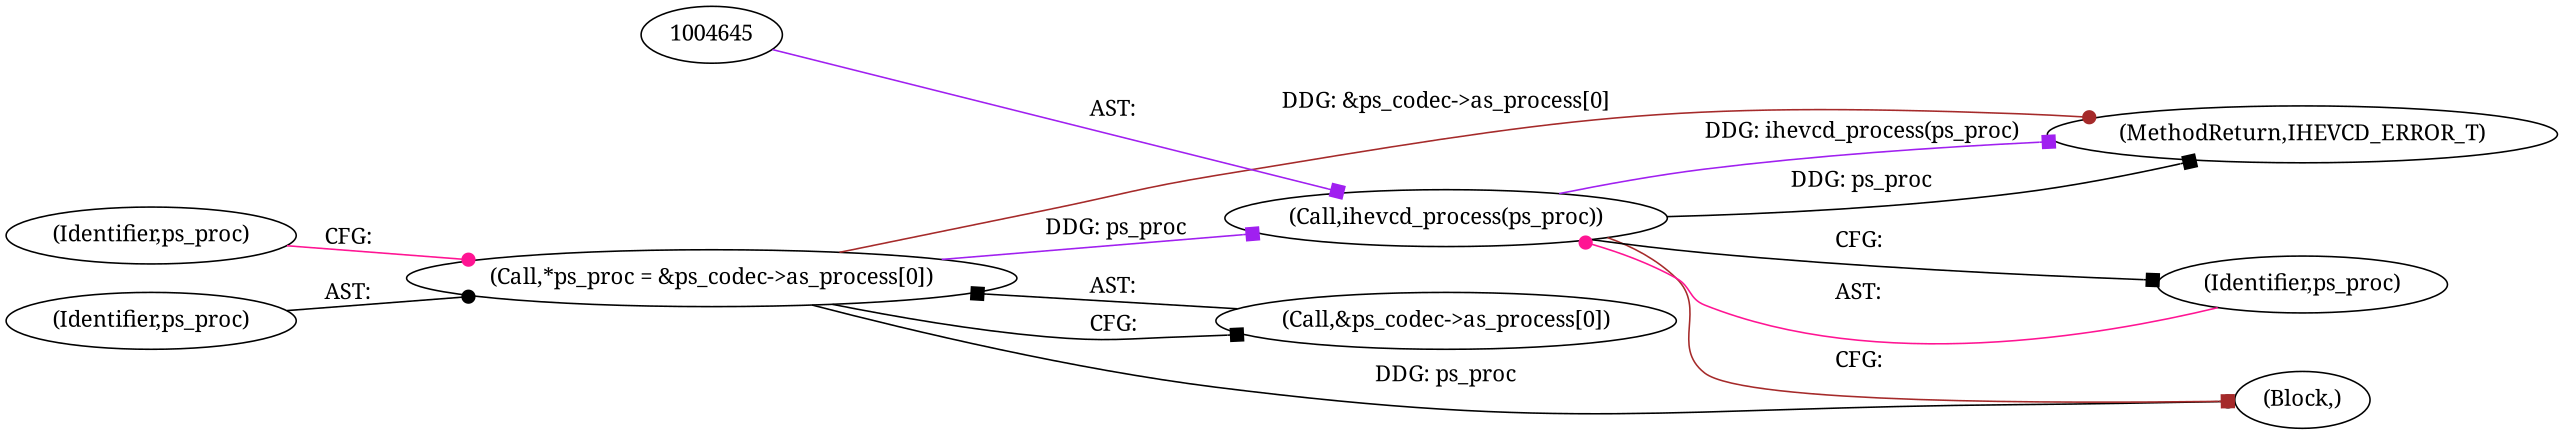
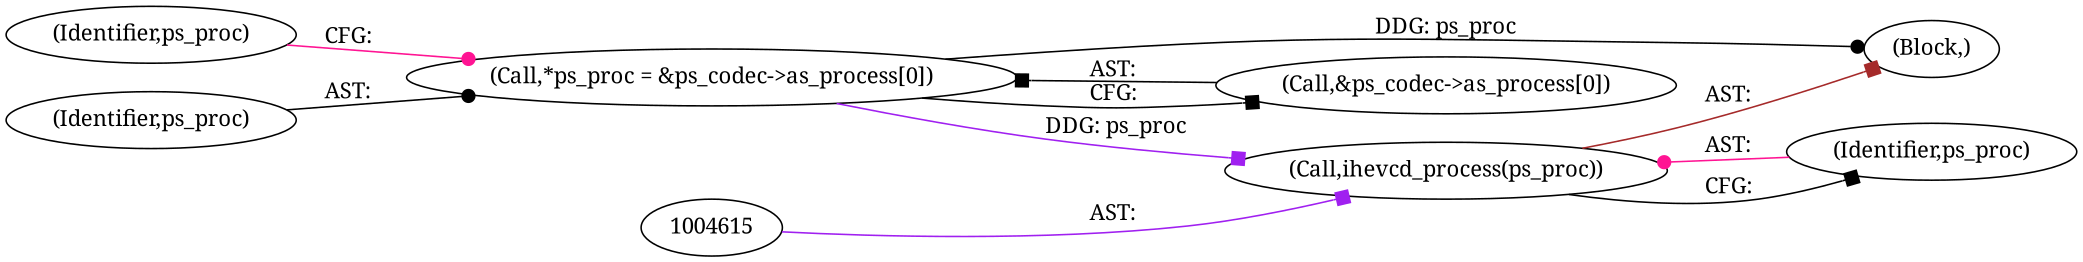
node "1004645": label "1004645" -> "1004615"
node "(MethodReturn,IHEVCD_ERROR_T)": removed
edge "(Call,ihevcd_process(ps_proc))" -> "(Block,)": label "CFG: " -> "AST: "
